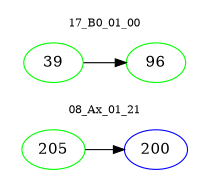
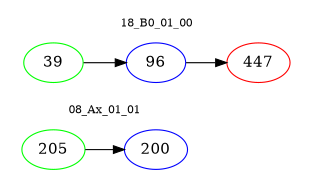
cluster "17_B0_01_00": label "17_B0_01_00" -> "18_B0_01_00"
node "96": color green -> blue
node "447": added
cluster "08_Ax_01_21": label "08_Ax_01_21" -> "08_Ax_01_01"
